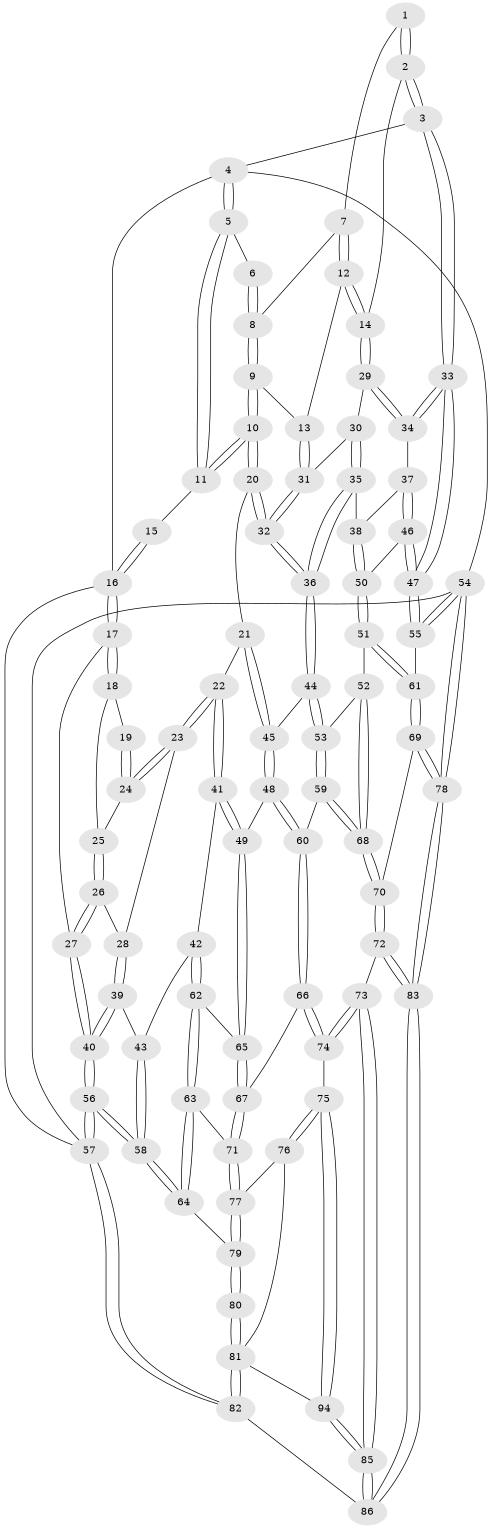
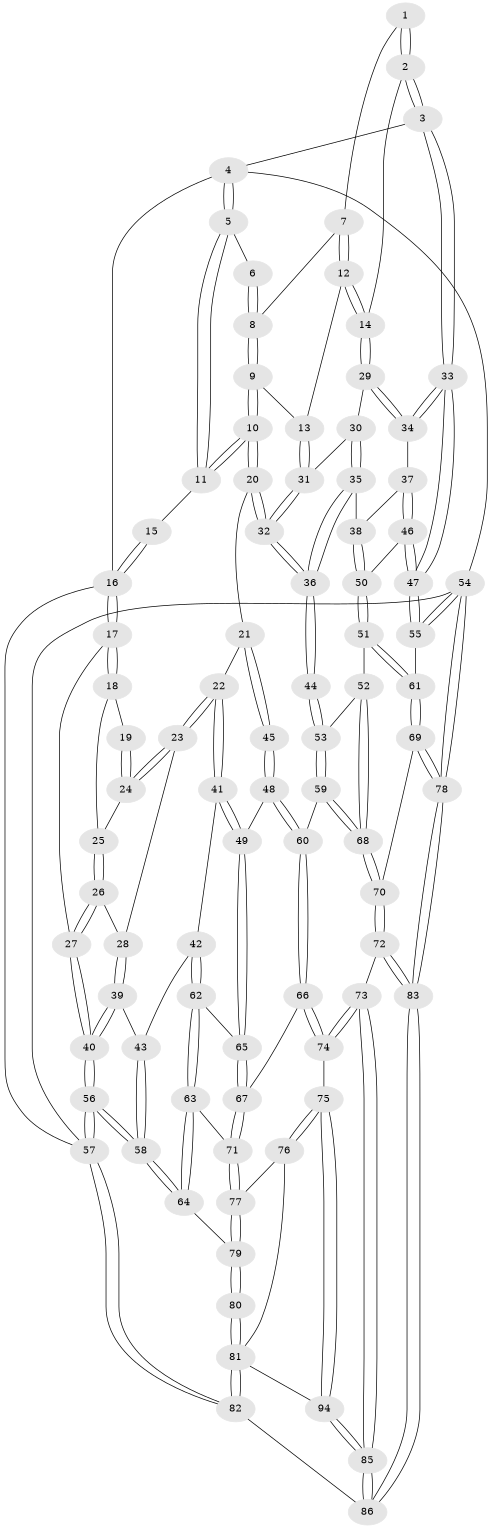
edge "44" -- "45": removed
